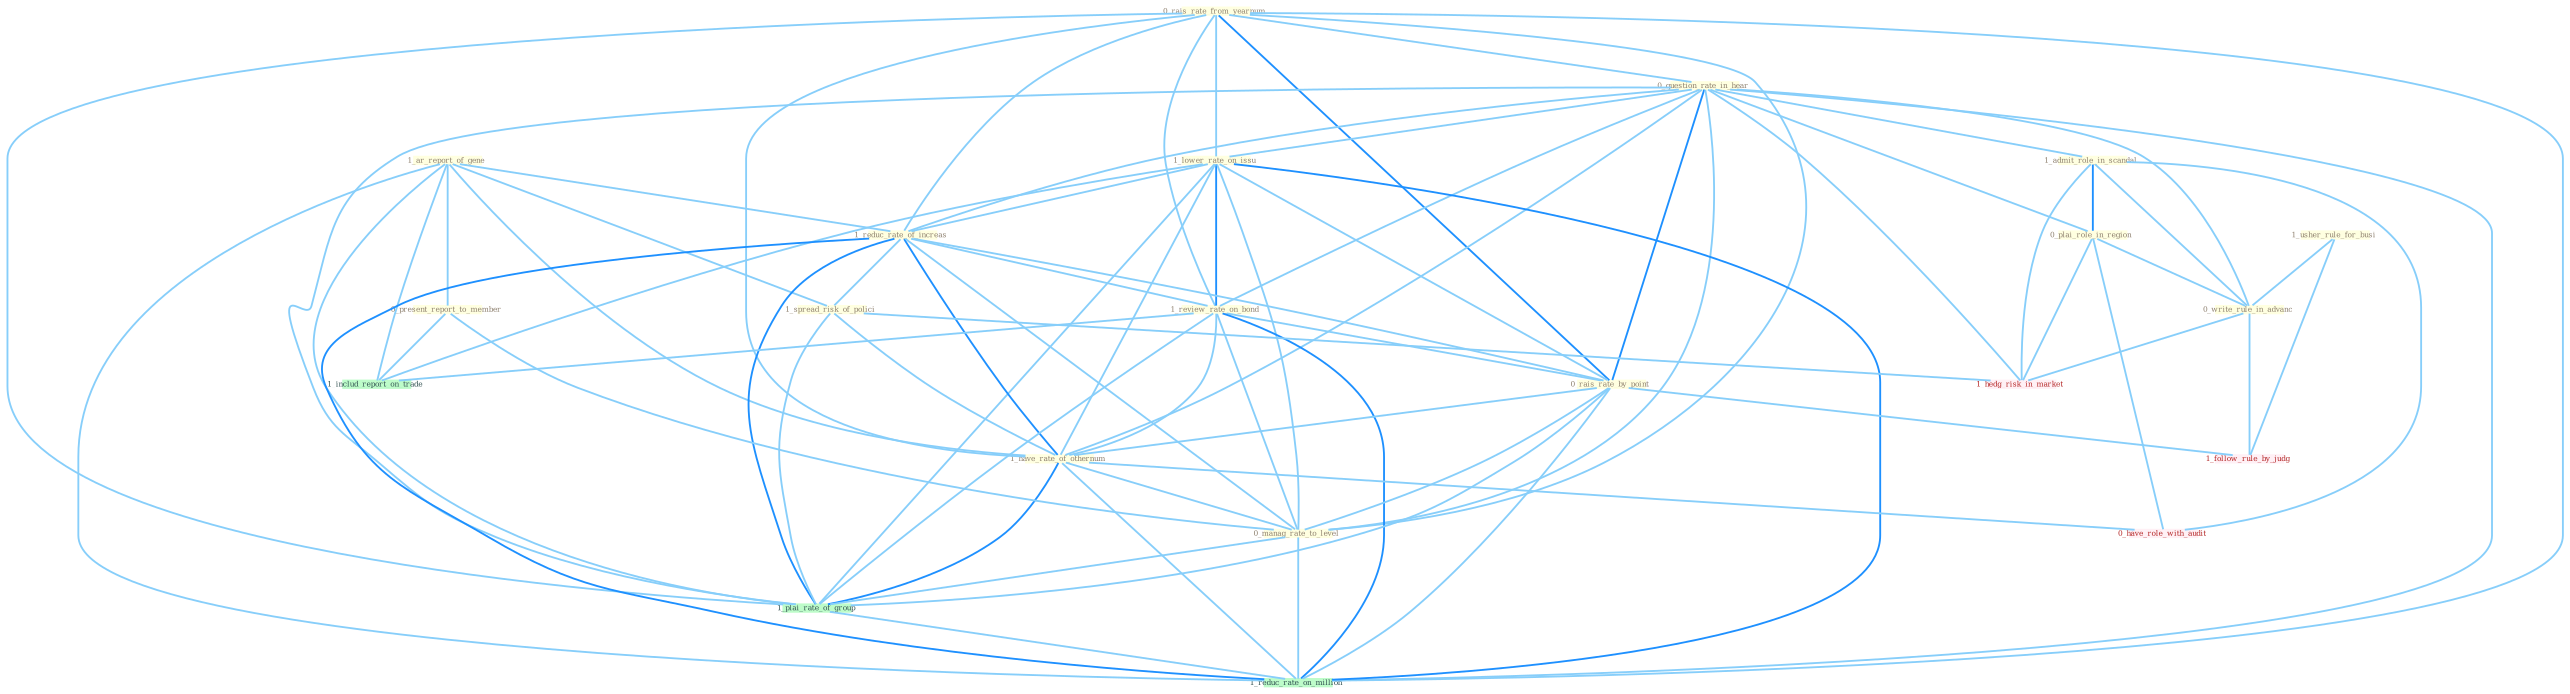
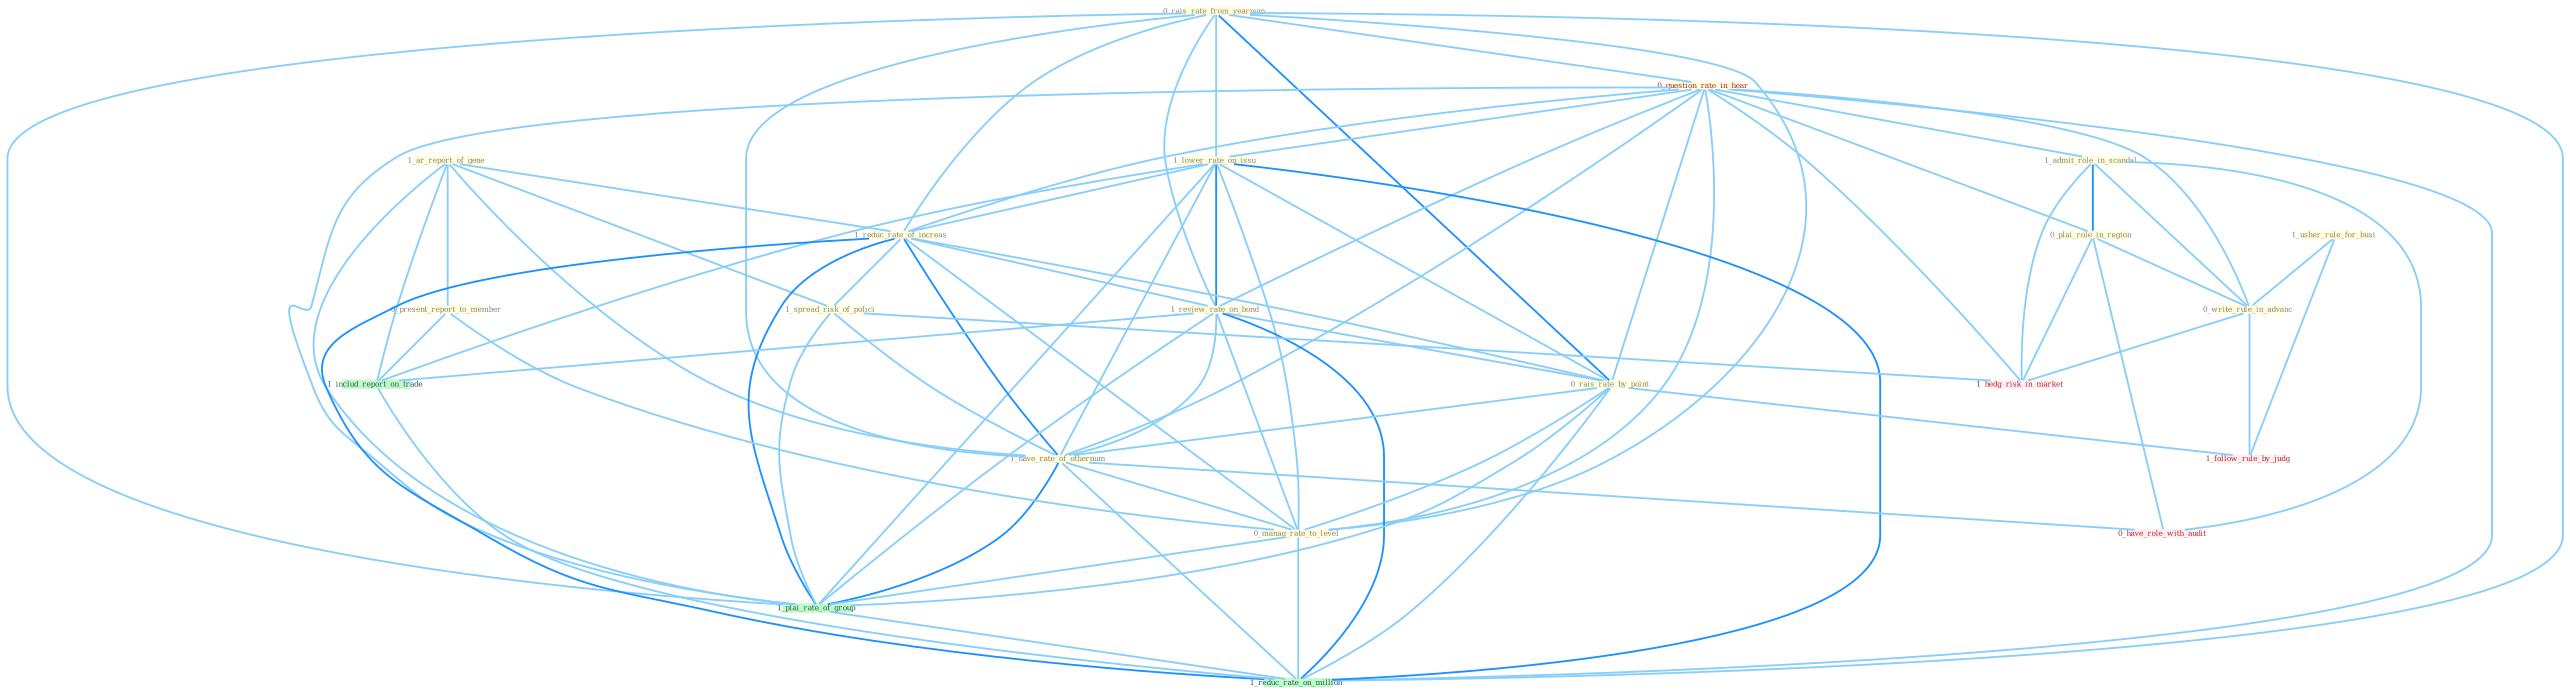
node "0_question_rate_in_hear": fontcolor #8b7d6b -> #b22222
edge "0_question_rate_in_hear" -- "0_rais_rate_by_point": color #1e90ff -> #87cefa
edge "1_ar_report_of_gene" -- "1_reduc_rate_on_million": now "1_includ_report_on_trade" -- "1_reduc_rate_on_million"
